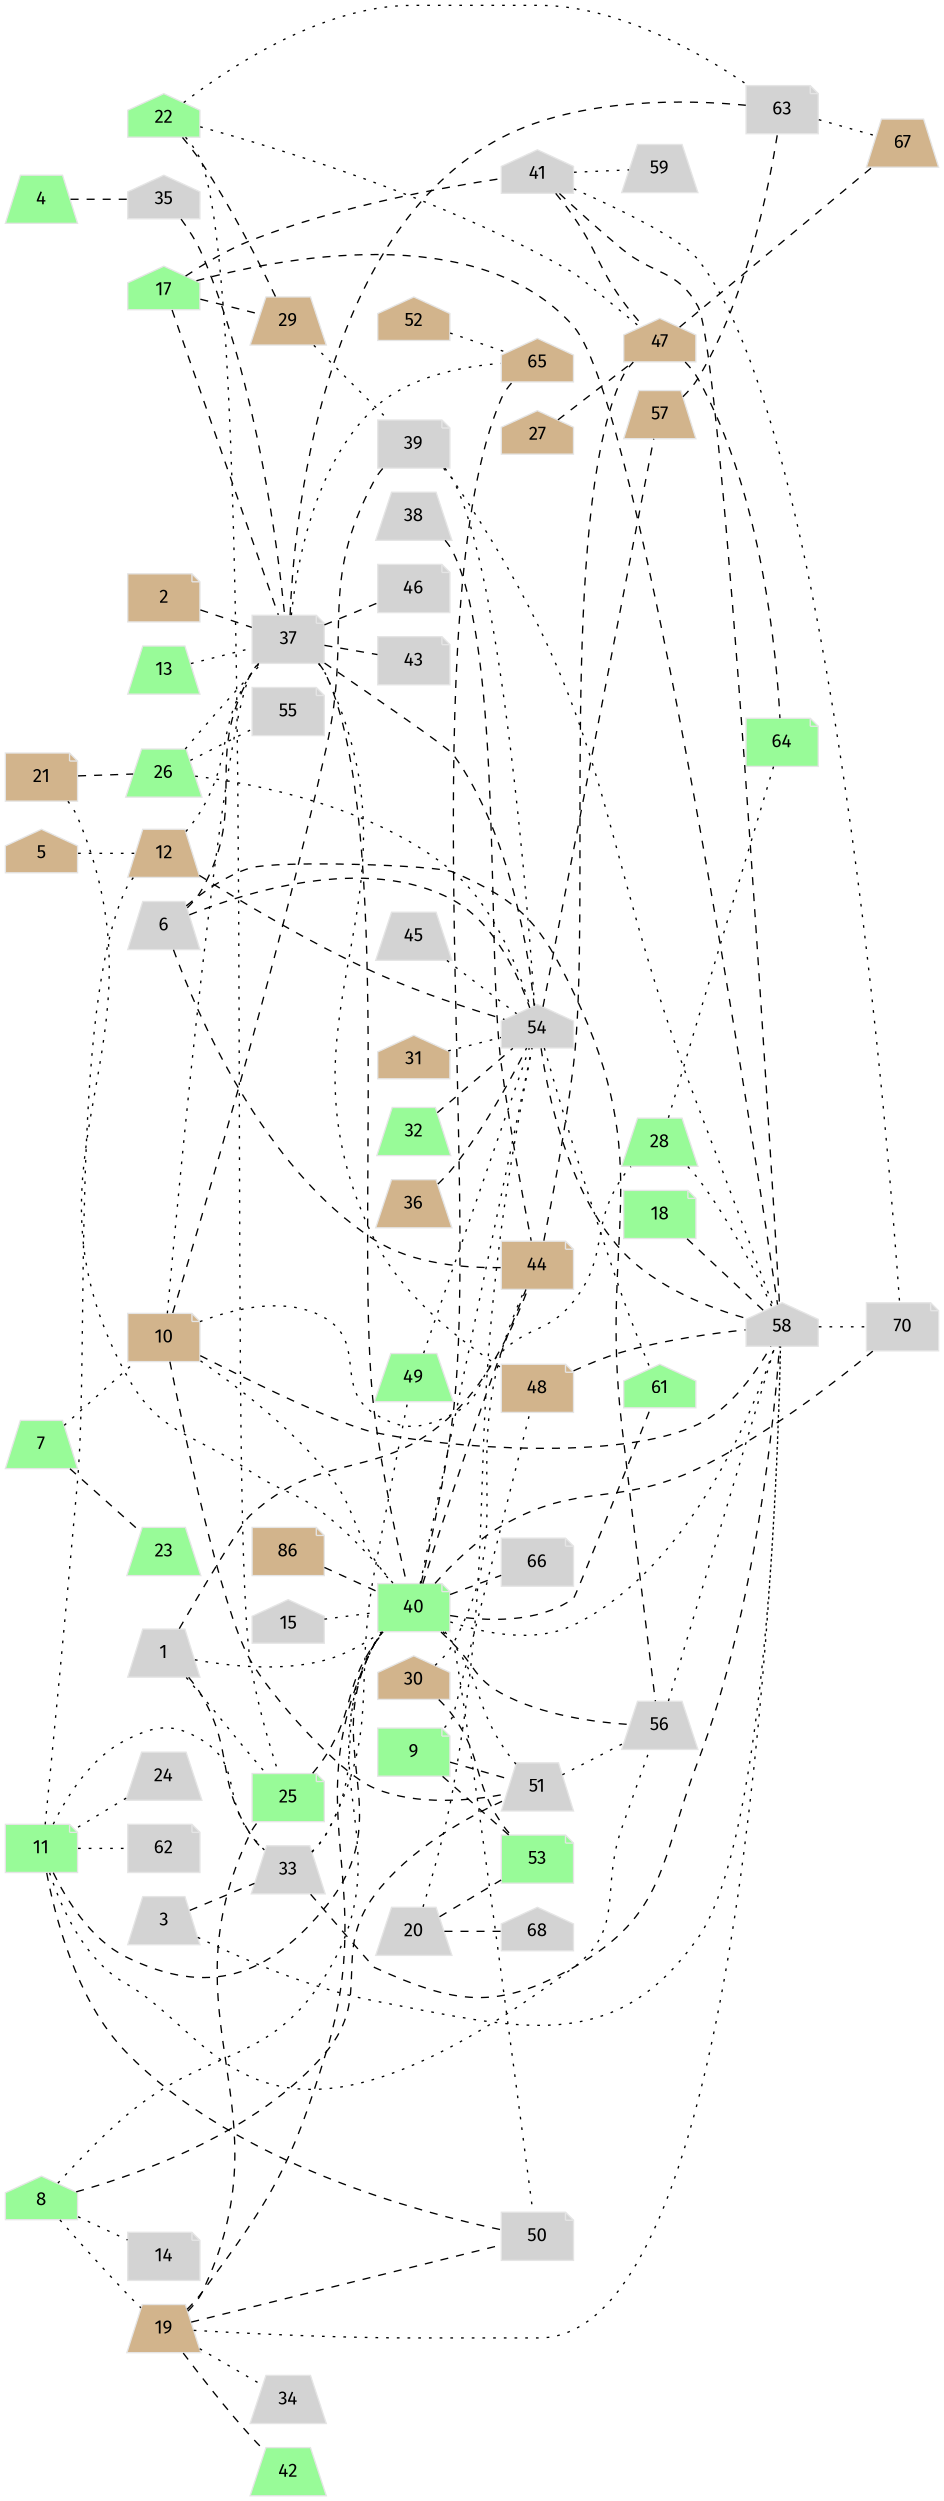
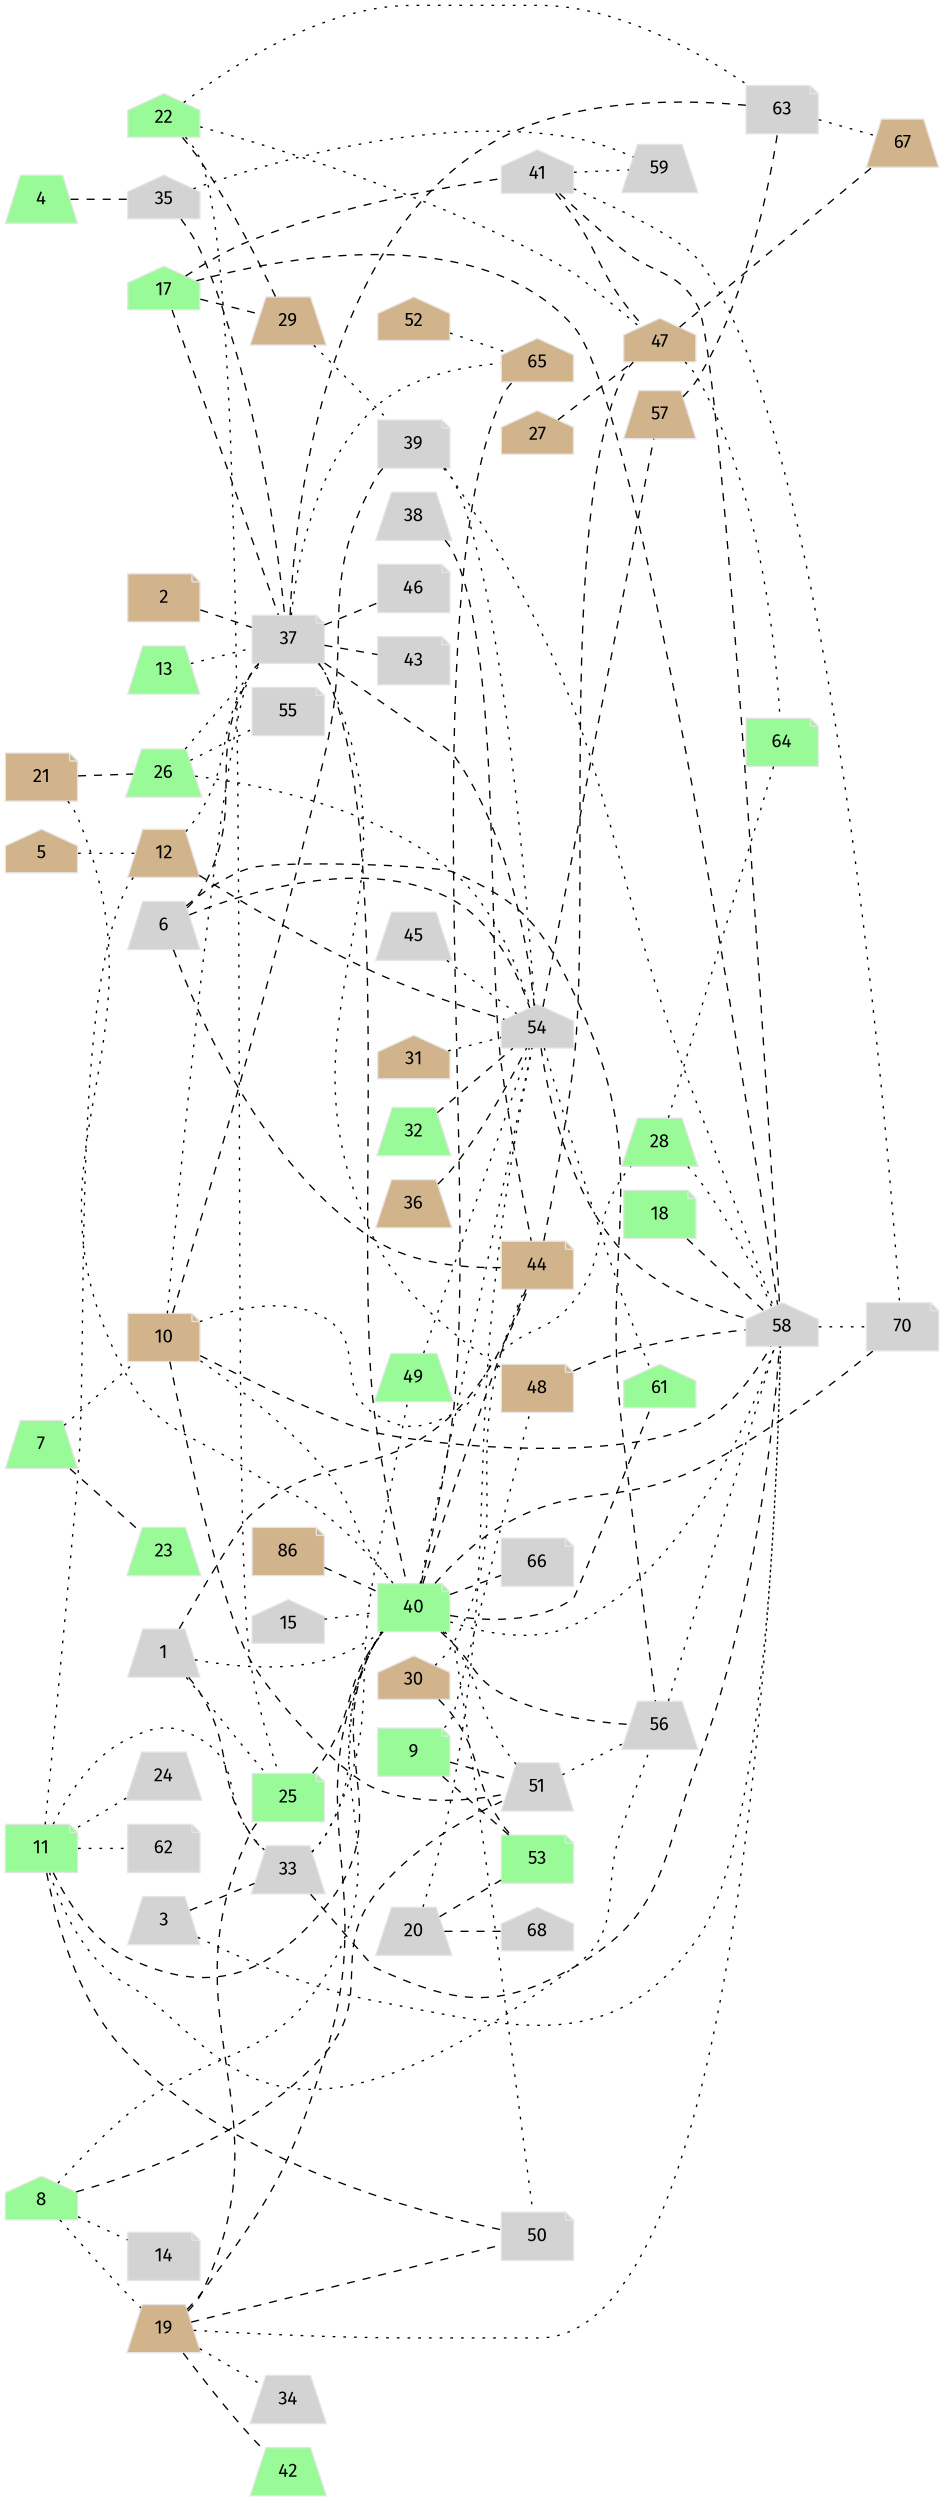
edge "59" -- "35": added
edge "47" -- "64": style dashed -> dotted
